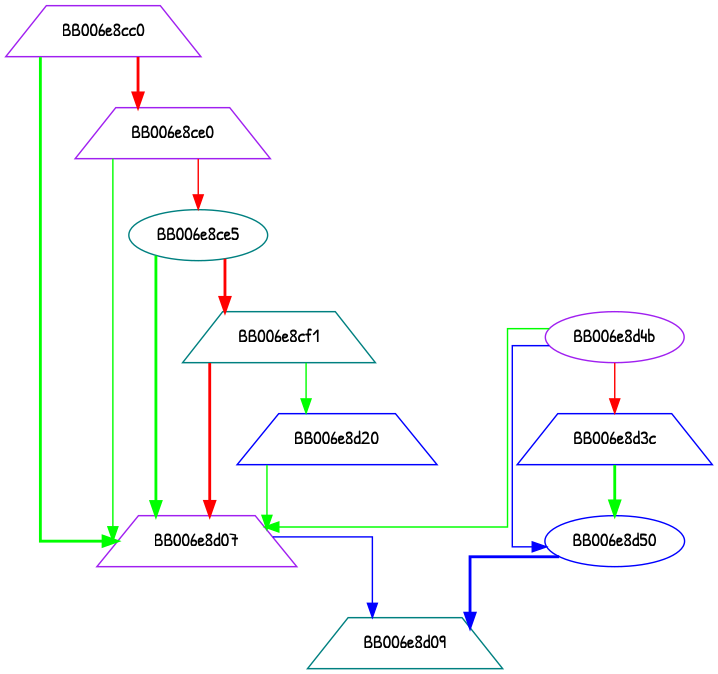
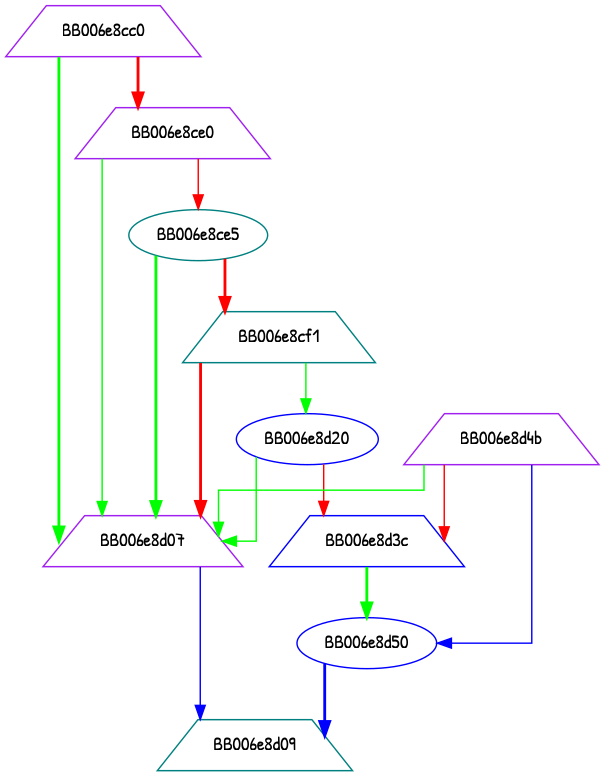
node "BB006e8d4b": shape ellipse -> trapezium
node "BB006e8d20": shape trapezium -> ellipse
edge "BB006e8d20" -> "BB006e8d3c": added
